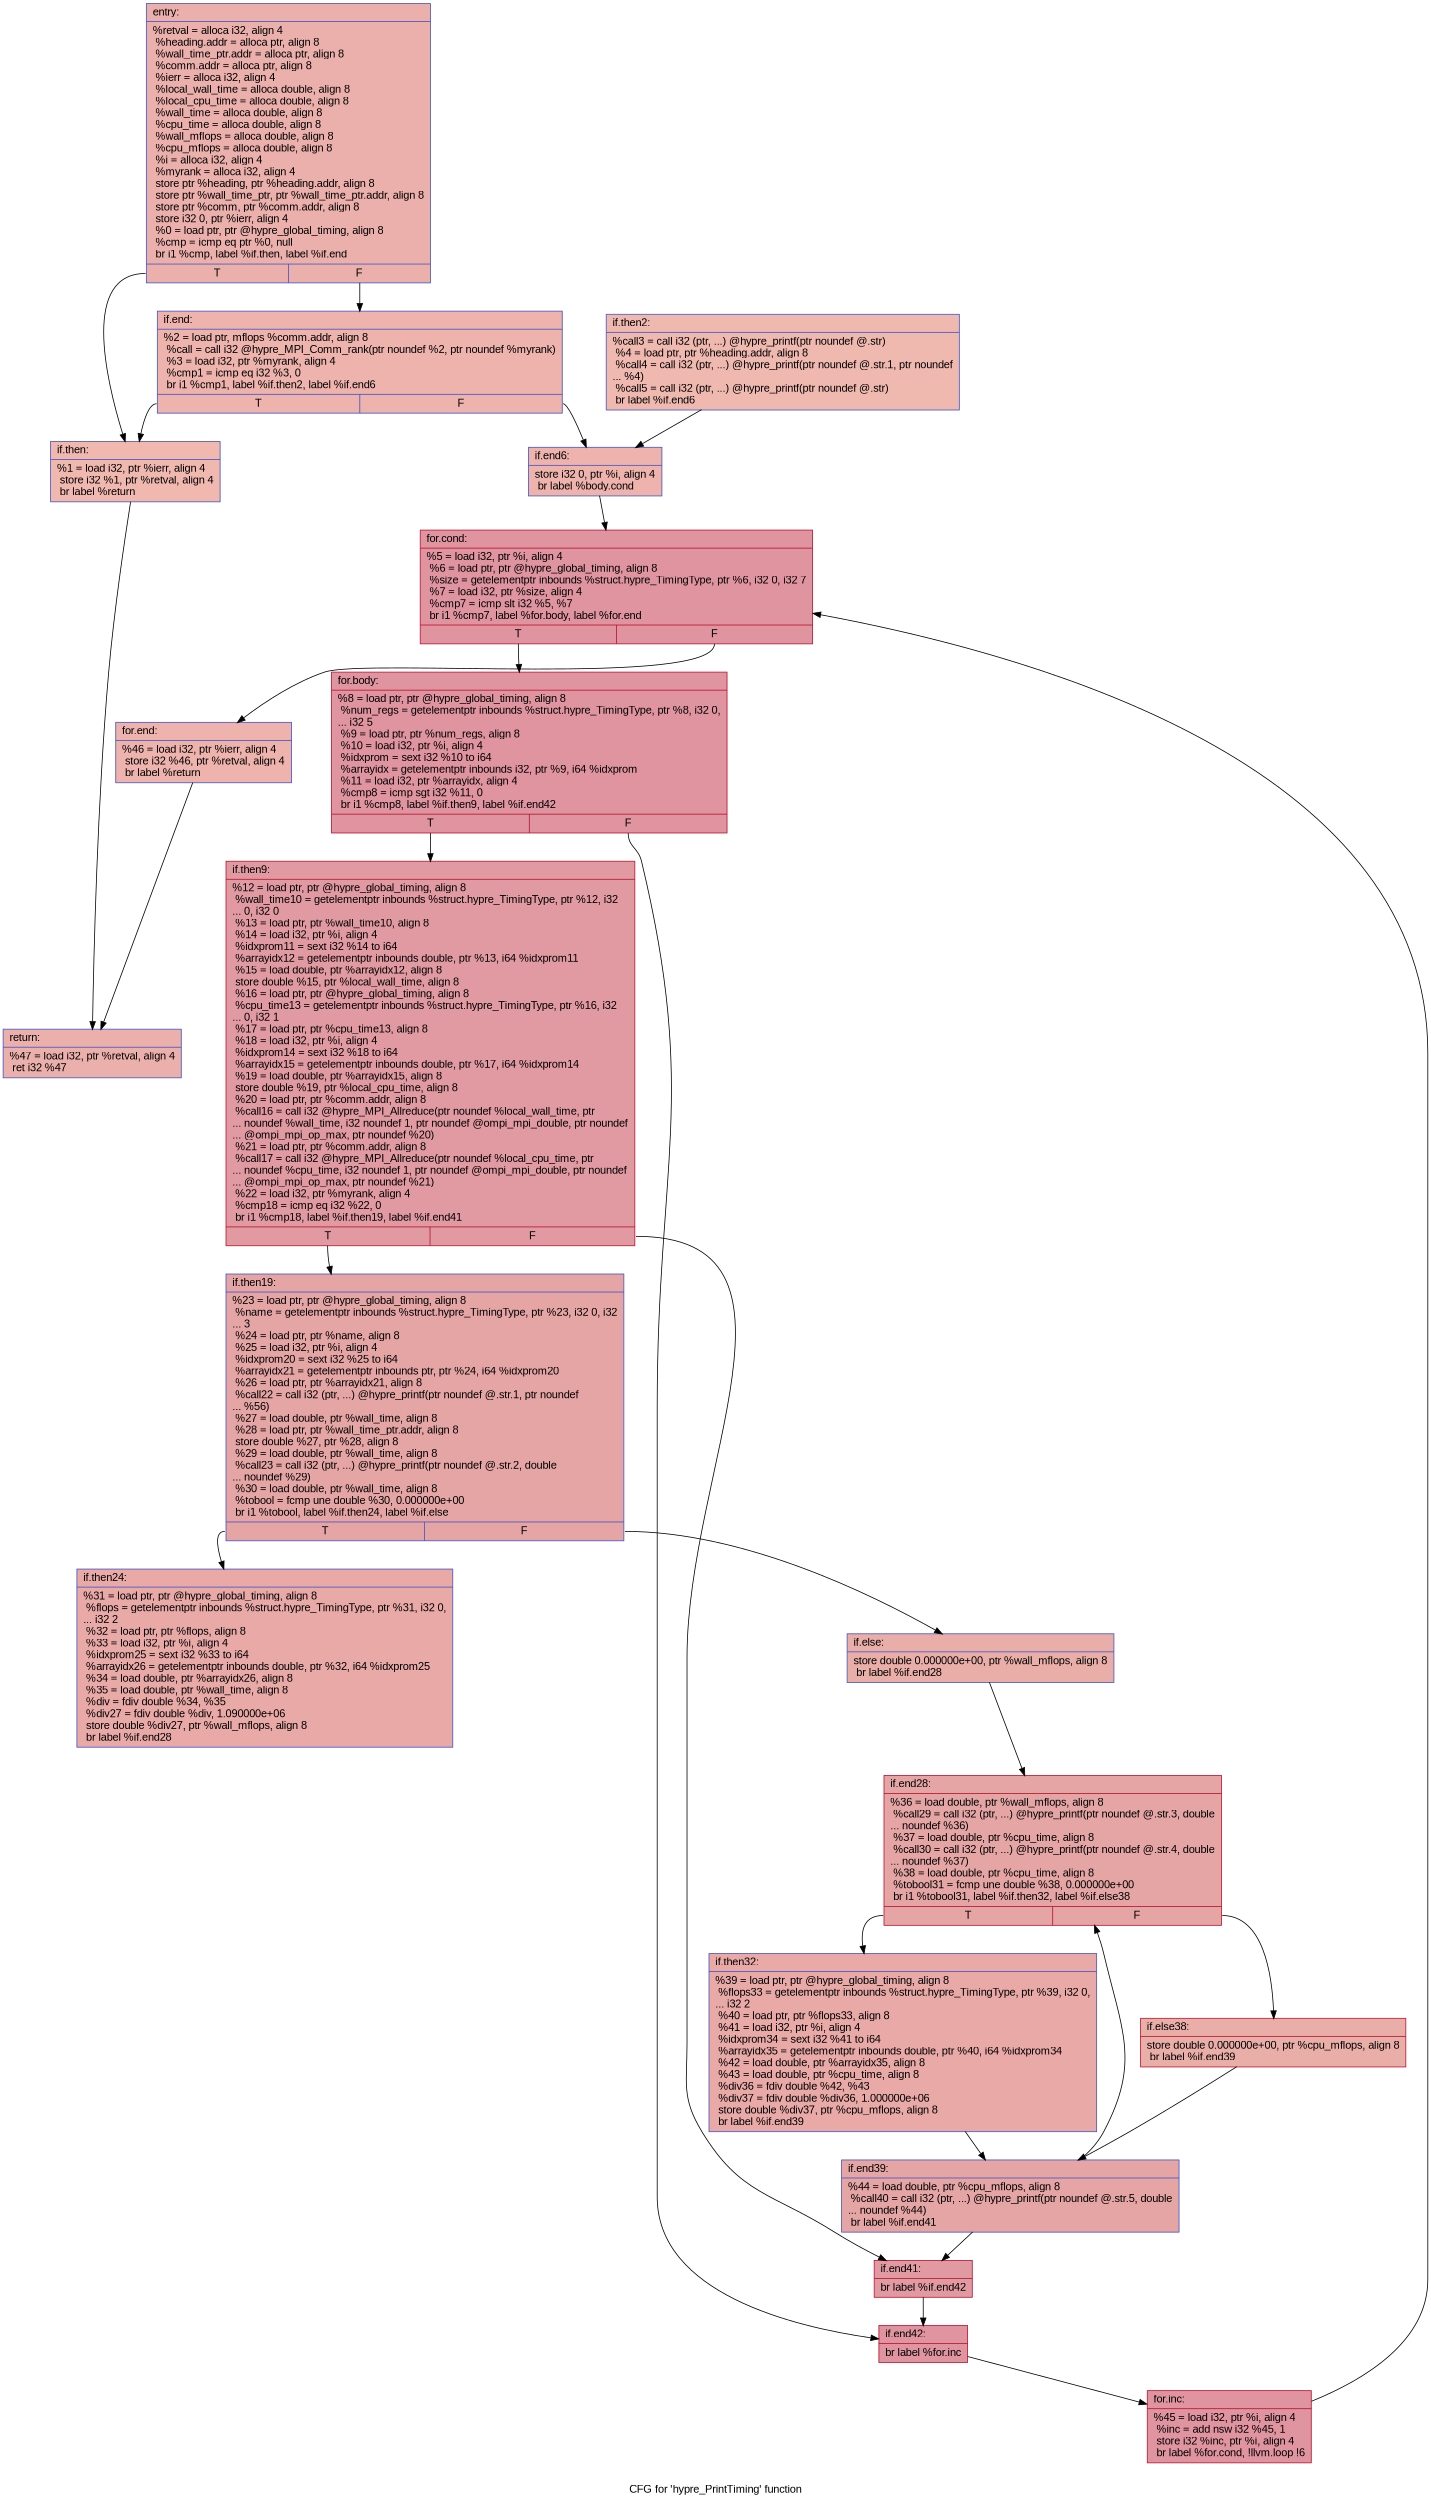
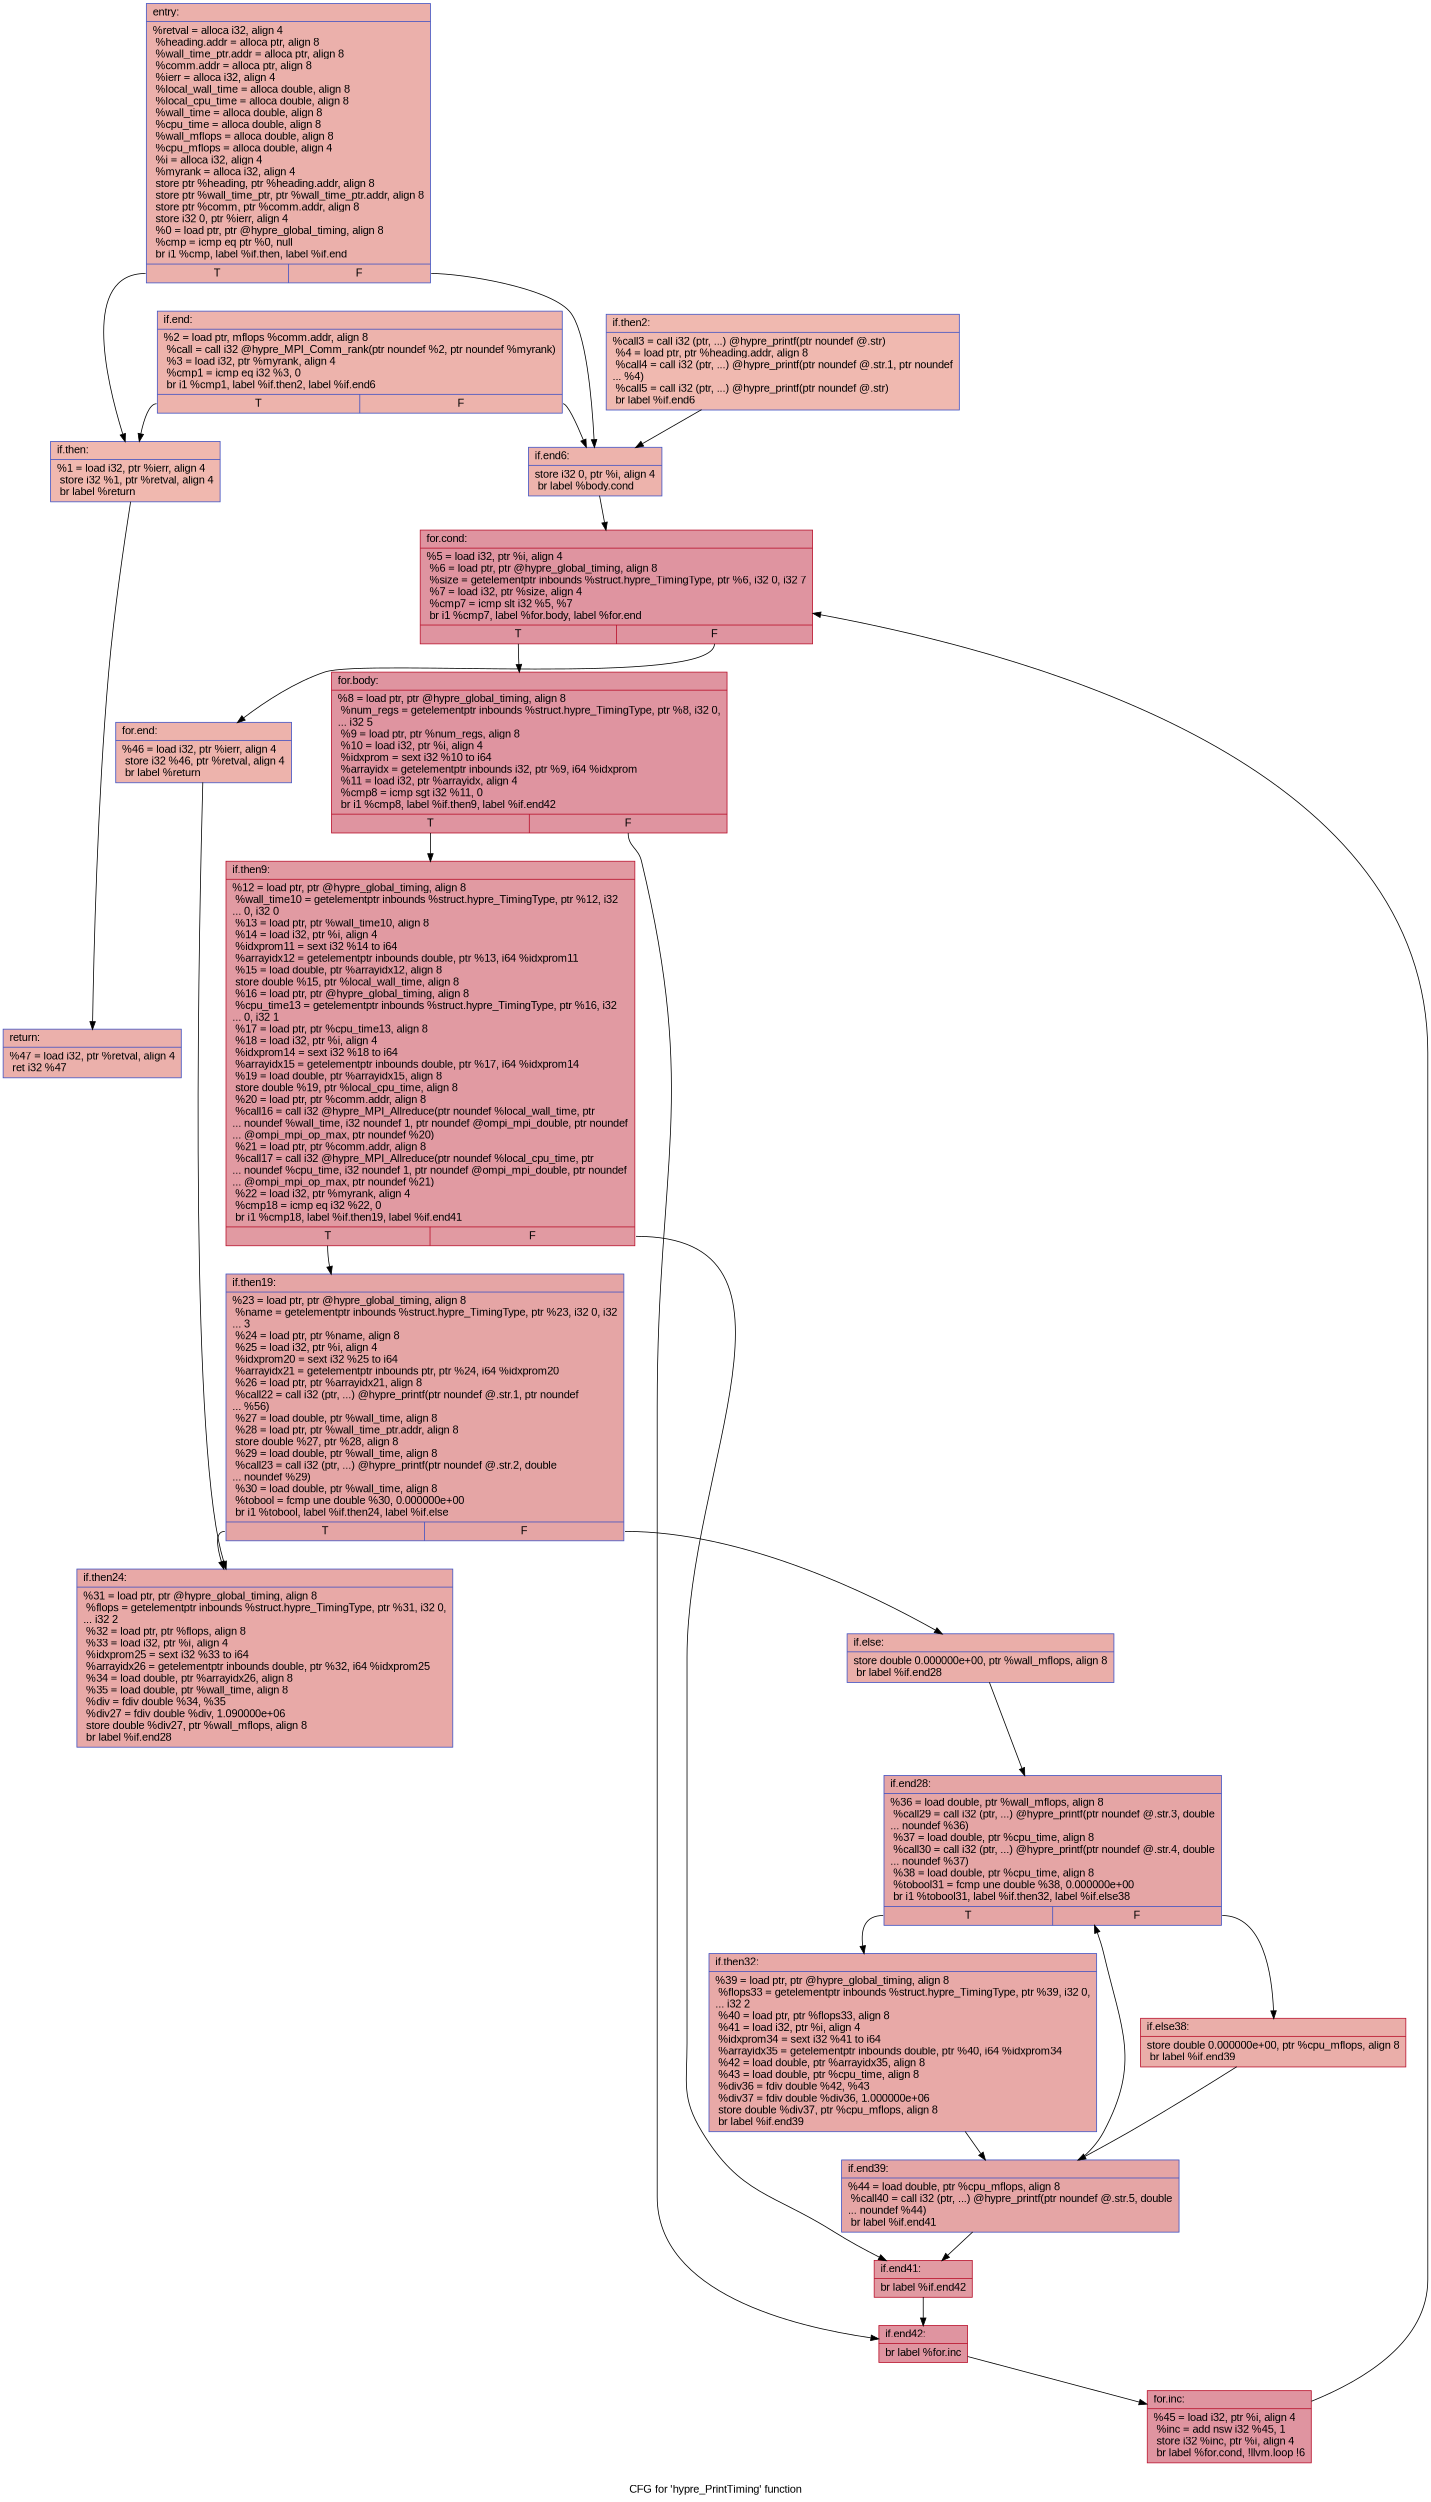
node "entry:": text "%cpu_mflops = alloca double, align 8" -> "%cpu_mflops = alloca double, align 4"
edge "entry:" -> "if.end:": now "entry:" -> "if.end6:"
edge "for.end:" -> "return:": now "for.end:" -> "if.then24:"
node "if.end28:": color #b70d28ff -> #3d50c3ff
